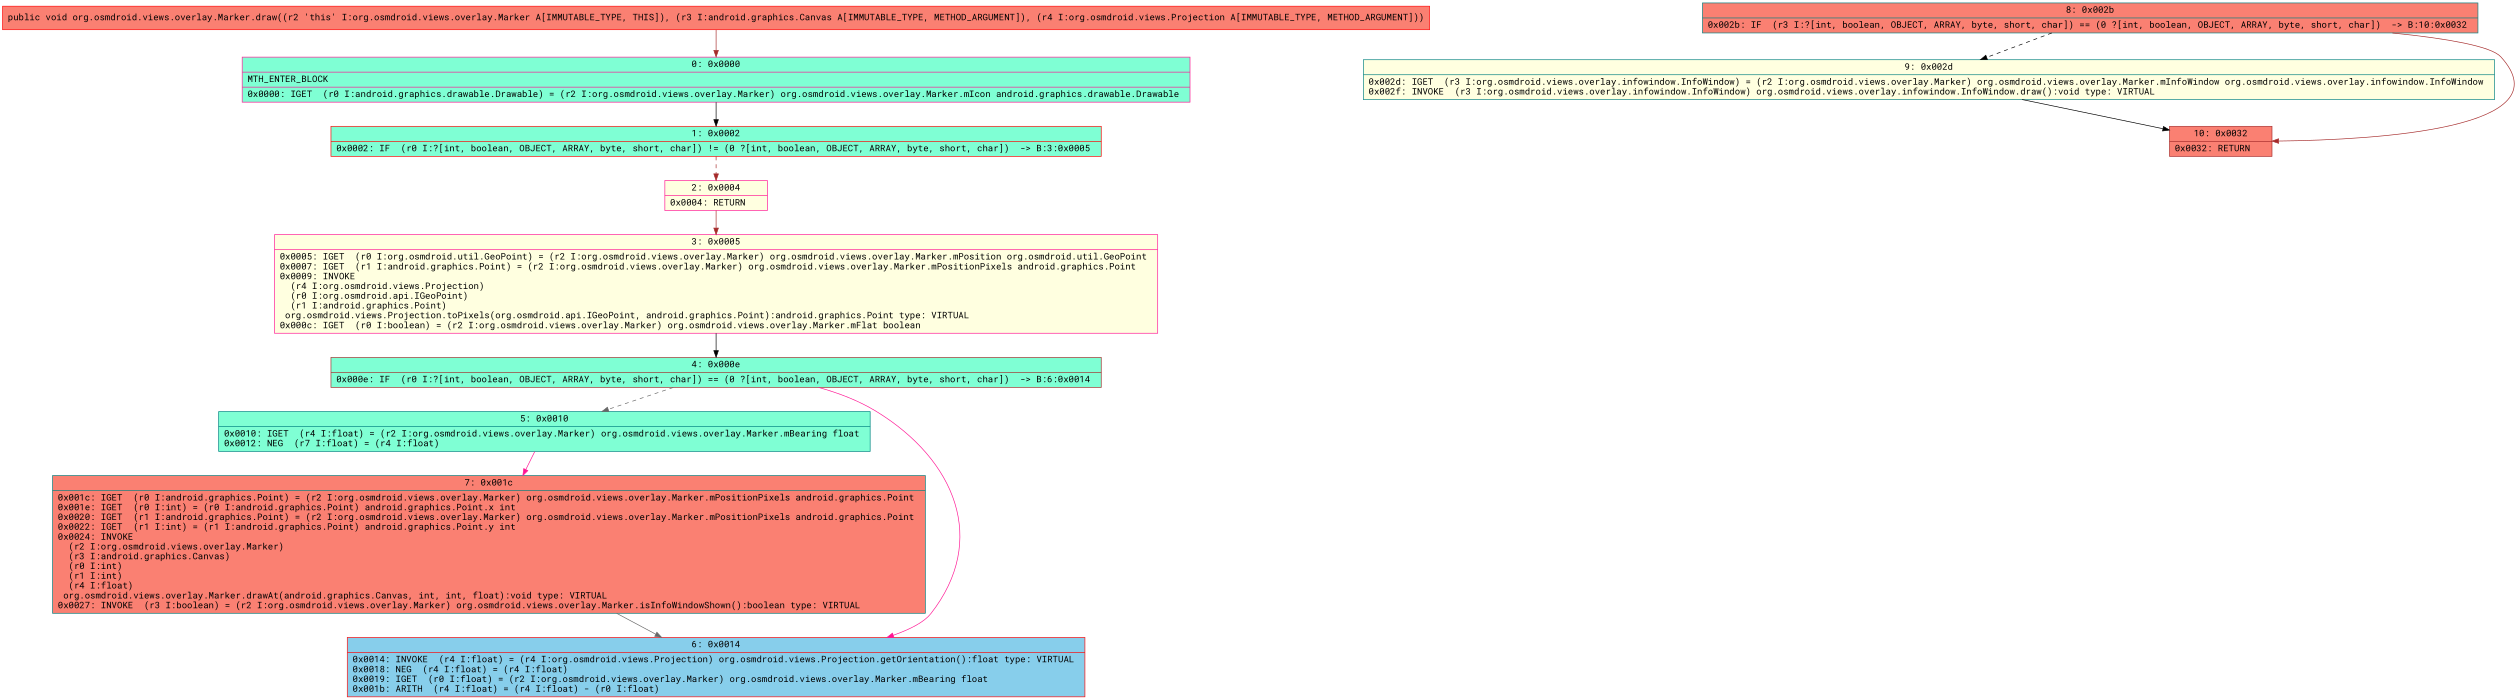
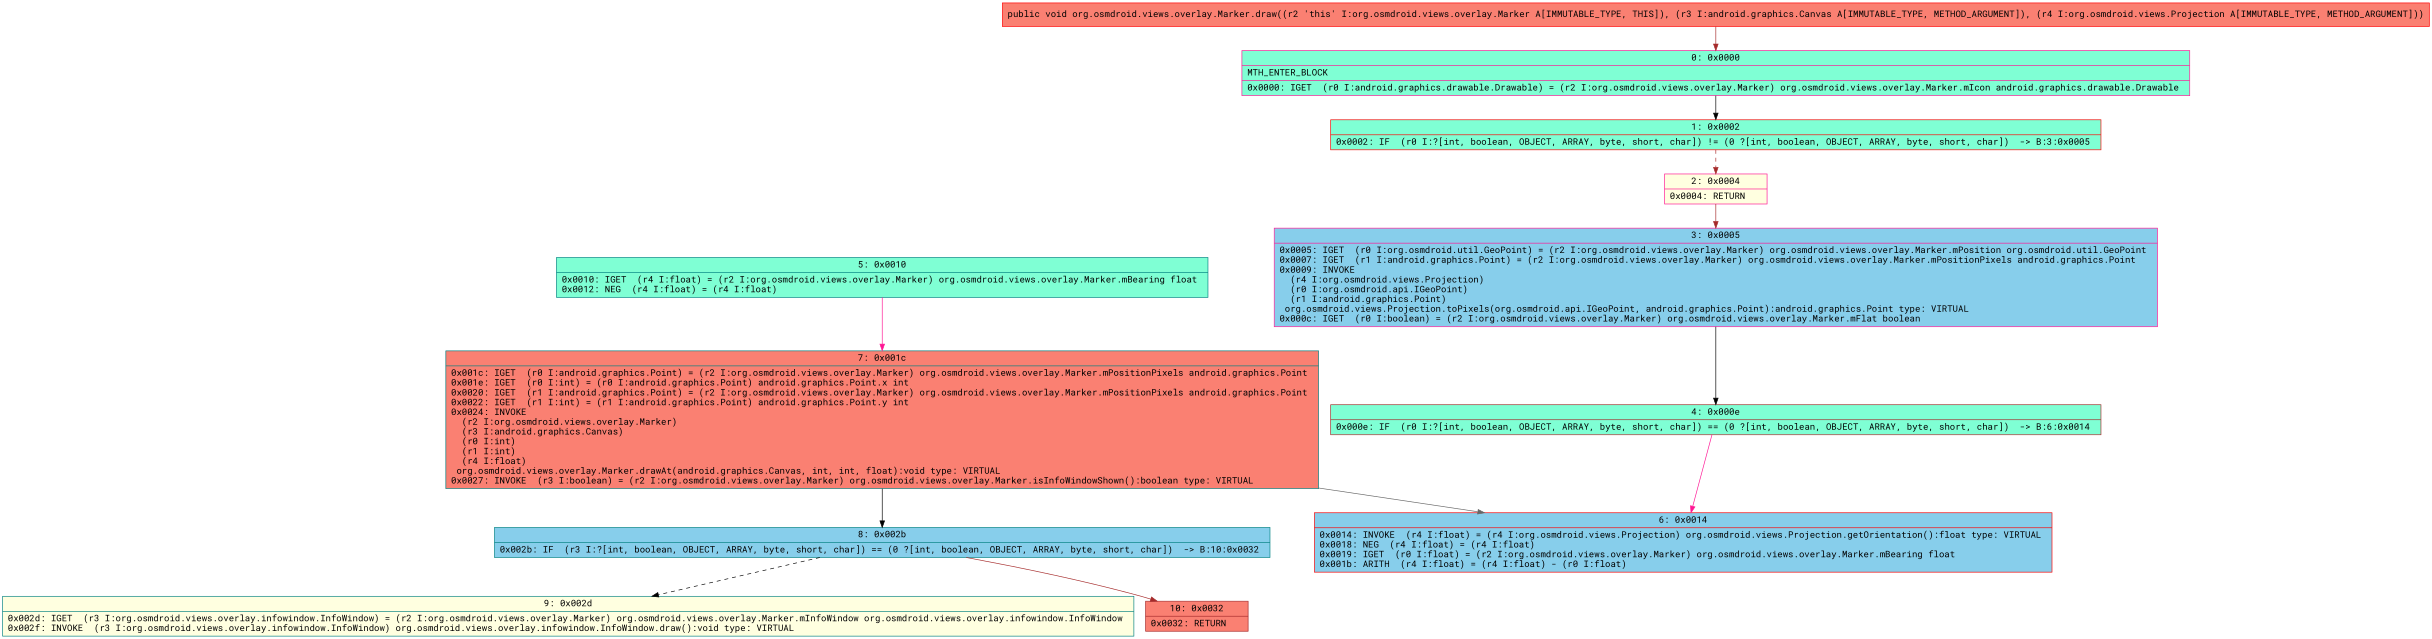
node "8: 0x002b": fillcolor salmon -> skyblue
edge "9: 0x002d" -> "10: 0x0032": removed
node "3: 0x0005": fillcolor lightyellow -> skyblue
edge "4: 0x000e" -> "5: 0x0010": removed
node "5: 0x0010": text "0x0012: NEG  (r7 I:float) = (r4 I:float)" -> "0x0012: NEG  (r4 I:float) = (r4 I:float)"
edge "7: 0x001c" -> "8: 0x002b": added
